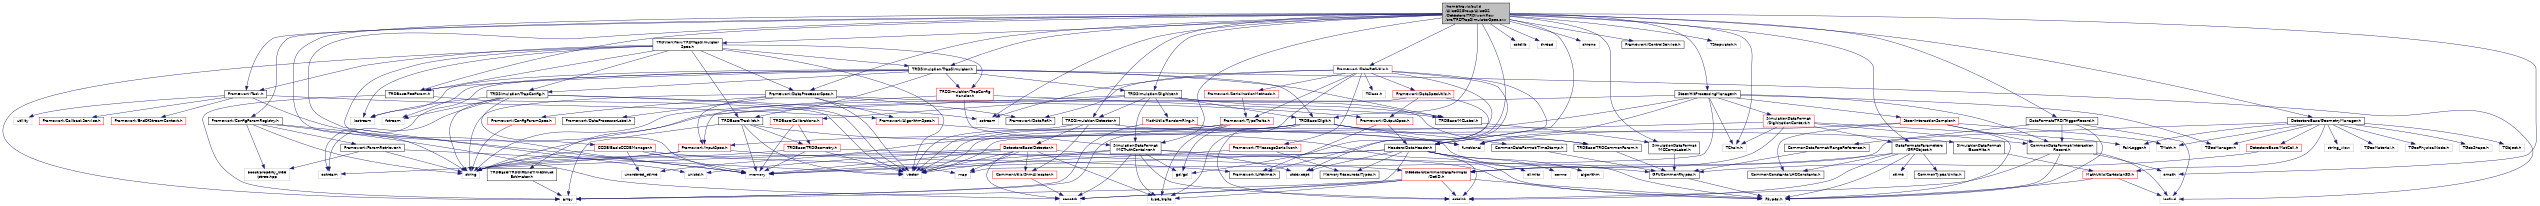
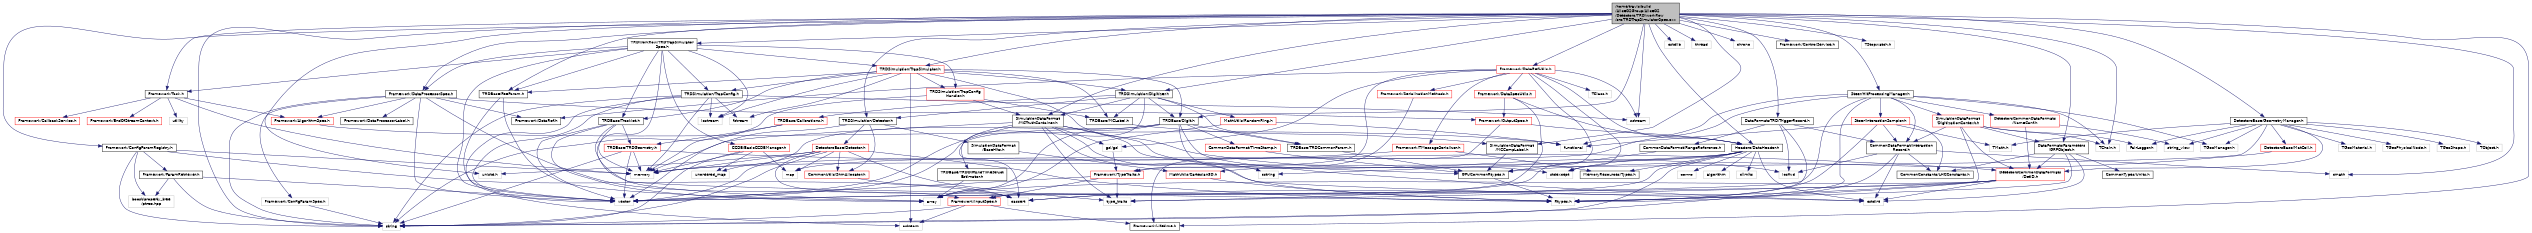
node "TRDSimulation/TrapSimulator.h": color black -> red
node "Framework/ConfigParamSpec.h": color red -> grey75
node "DetectorsCommonDataFormats /NameConf.h": added
edge "Framework/TypeTraits.h" -> "gsl/gsl": reversed
node "CommonDataFormat/TimeStamp.h": color black -> red
edge "CommonDataFormat/Interaction Record.h" -> "CommonConstants/LHCConstants.h": added
node "unordered_ctime": label "unordered_ctime" -> "unordered_map"
node "cstring": added
node "ctime": removed
edge "MathUtils/Cartesian3D.h" -> "iosfwd": removed
